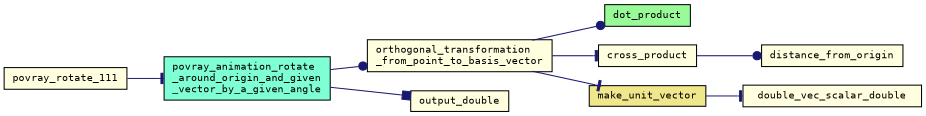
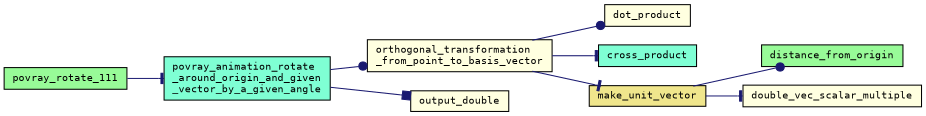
node "dot_product": fillcolor palegreen -> lightyellow
node "cross_product": fillcolor lightyellow -> aquamarine
edge "cross_product" -> "distance_from_origin": now "make_unit_vector" -> "distance_from_origin"
node "distance_from_origin": fillcolor lightyellow -> palegreen
node "povray_rotate_111": fillcolor lightyellow -> palegreen
node "double_vec_scalar_double": label "double_vec_scalar_double" -> "double_vec_scalar_multiple"
